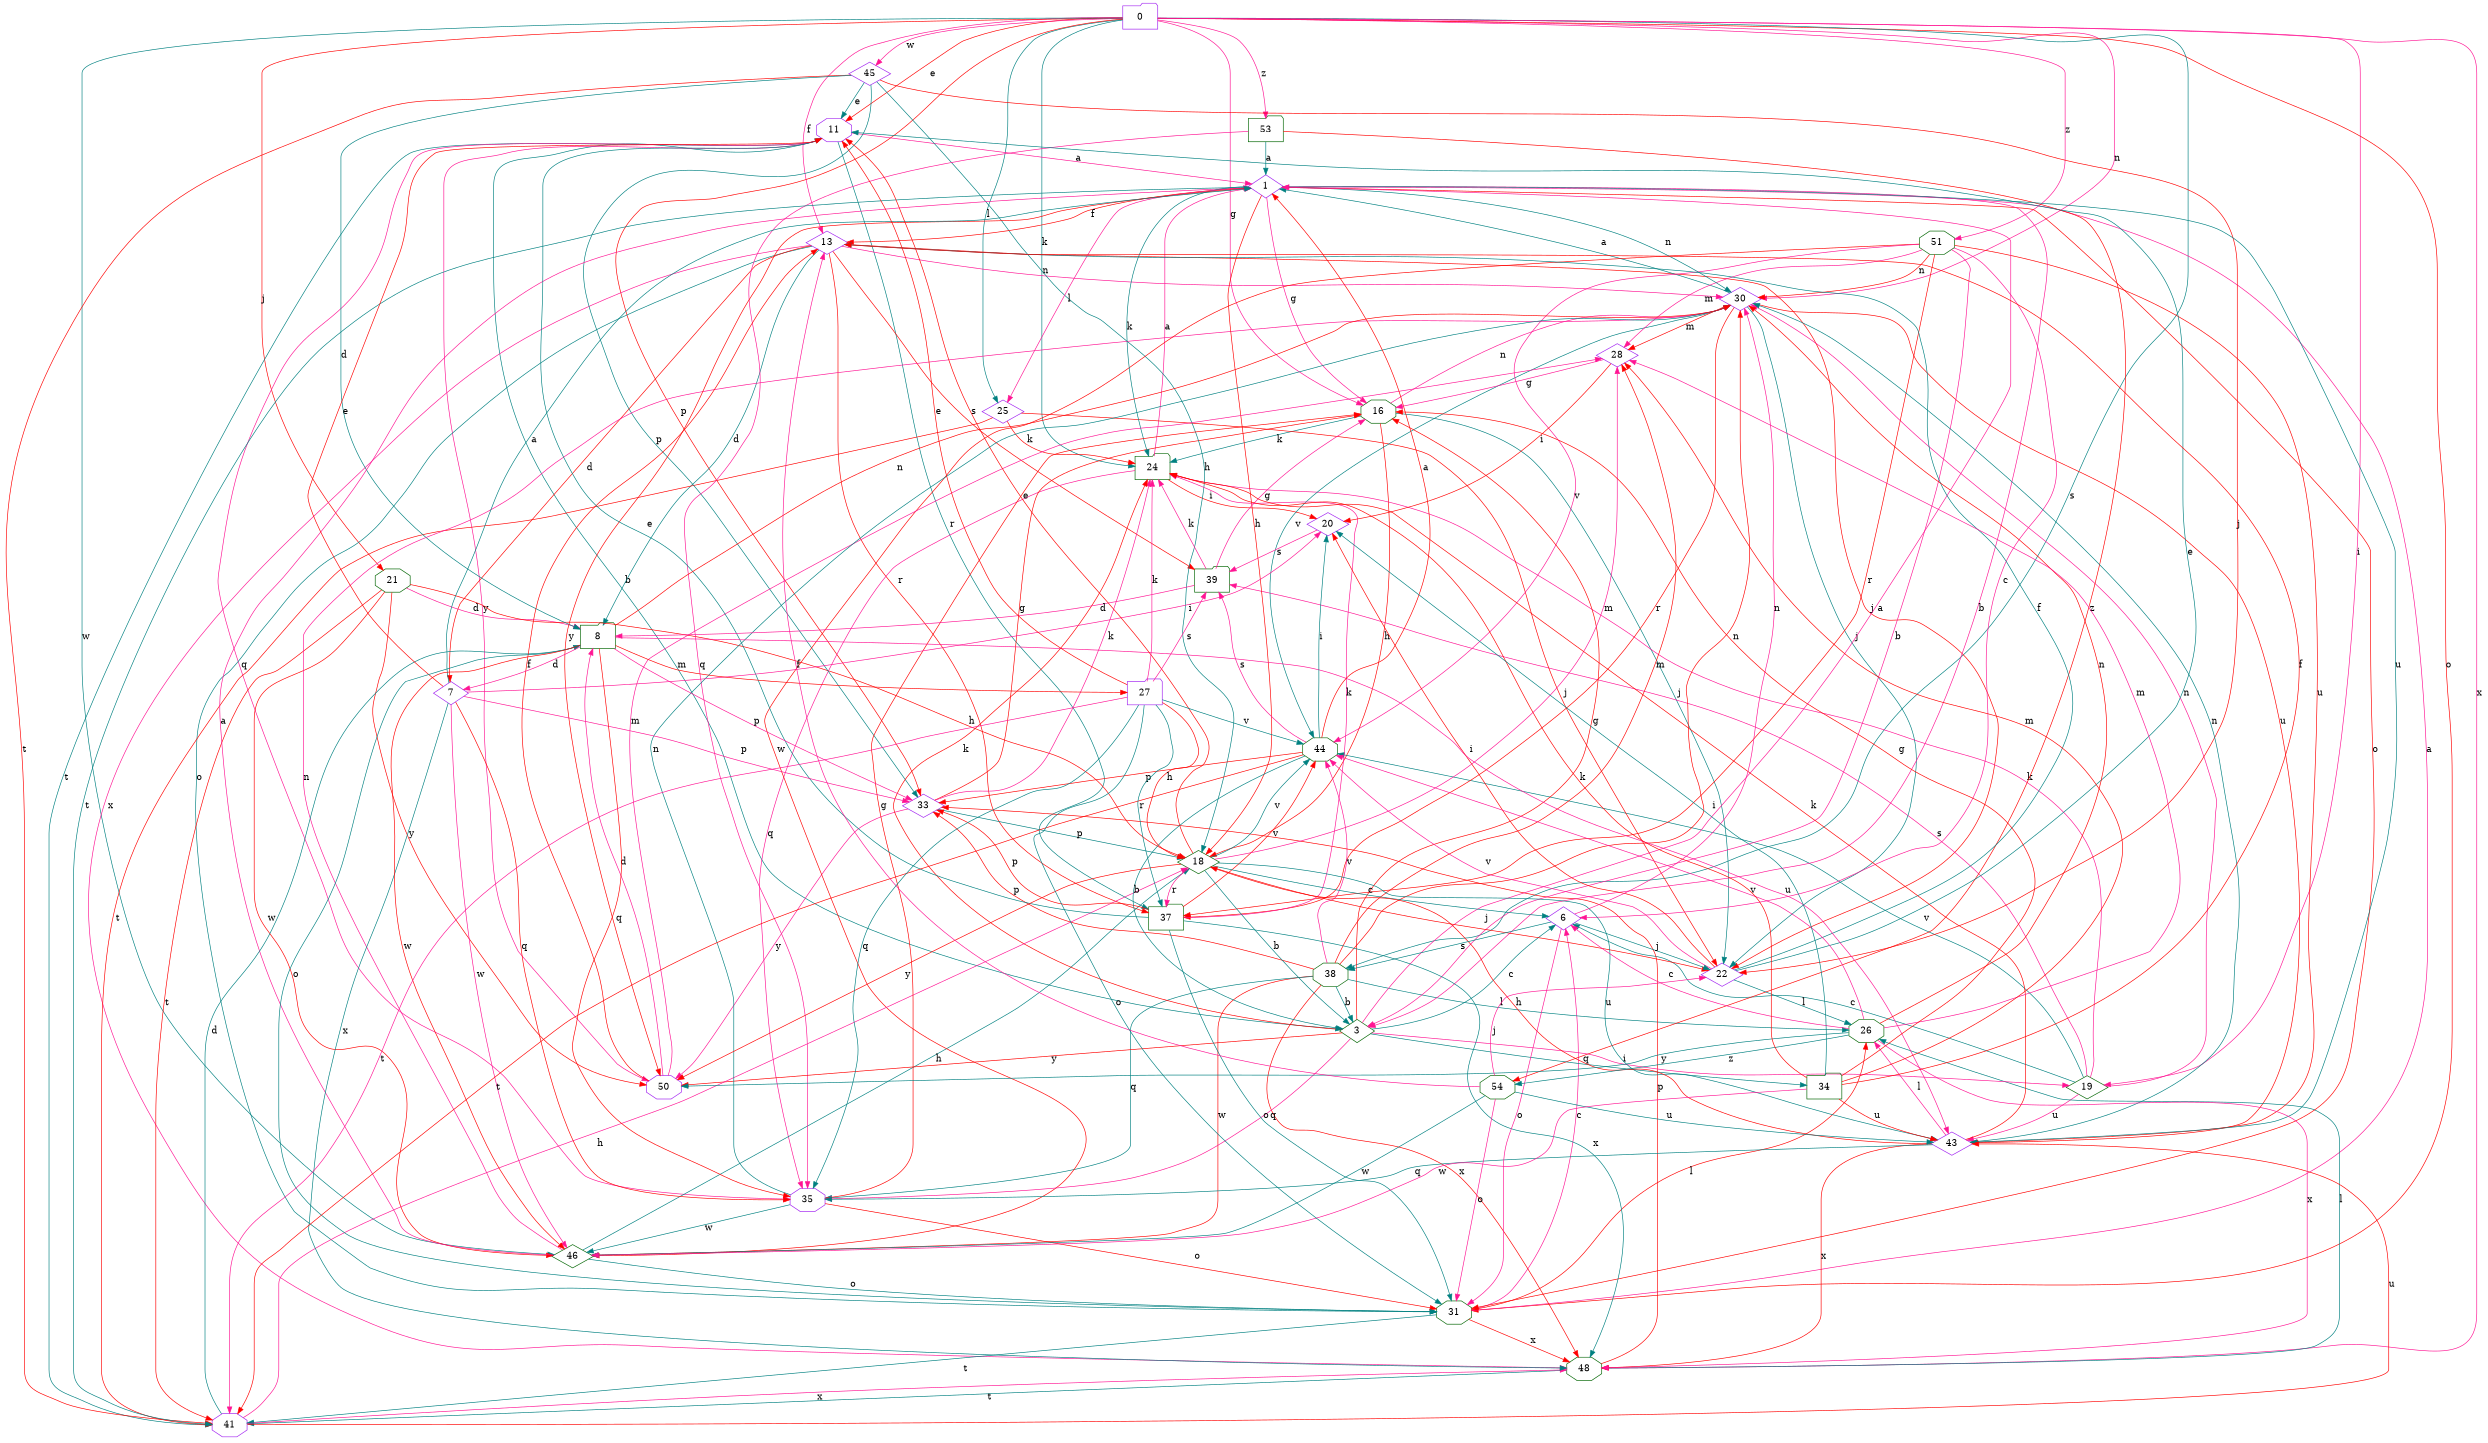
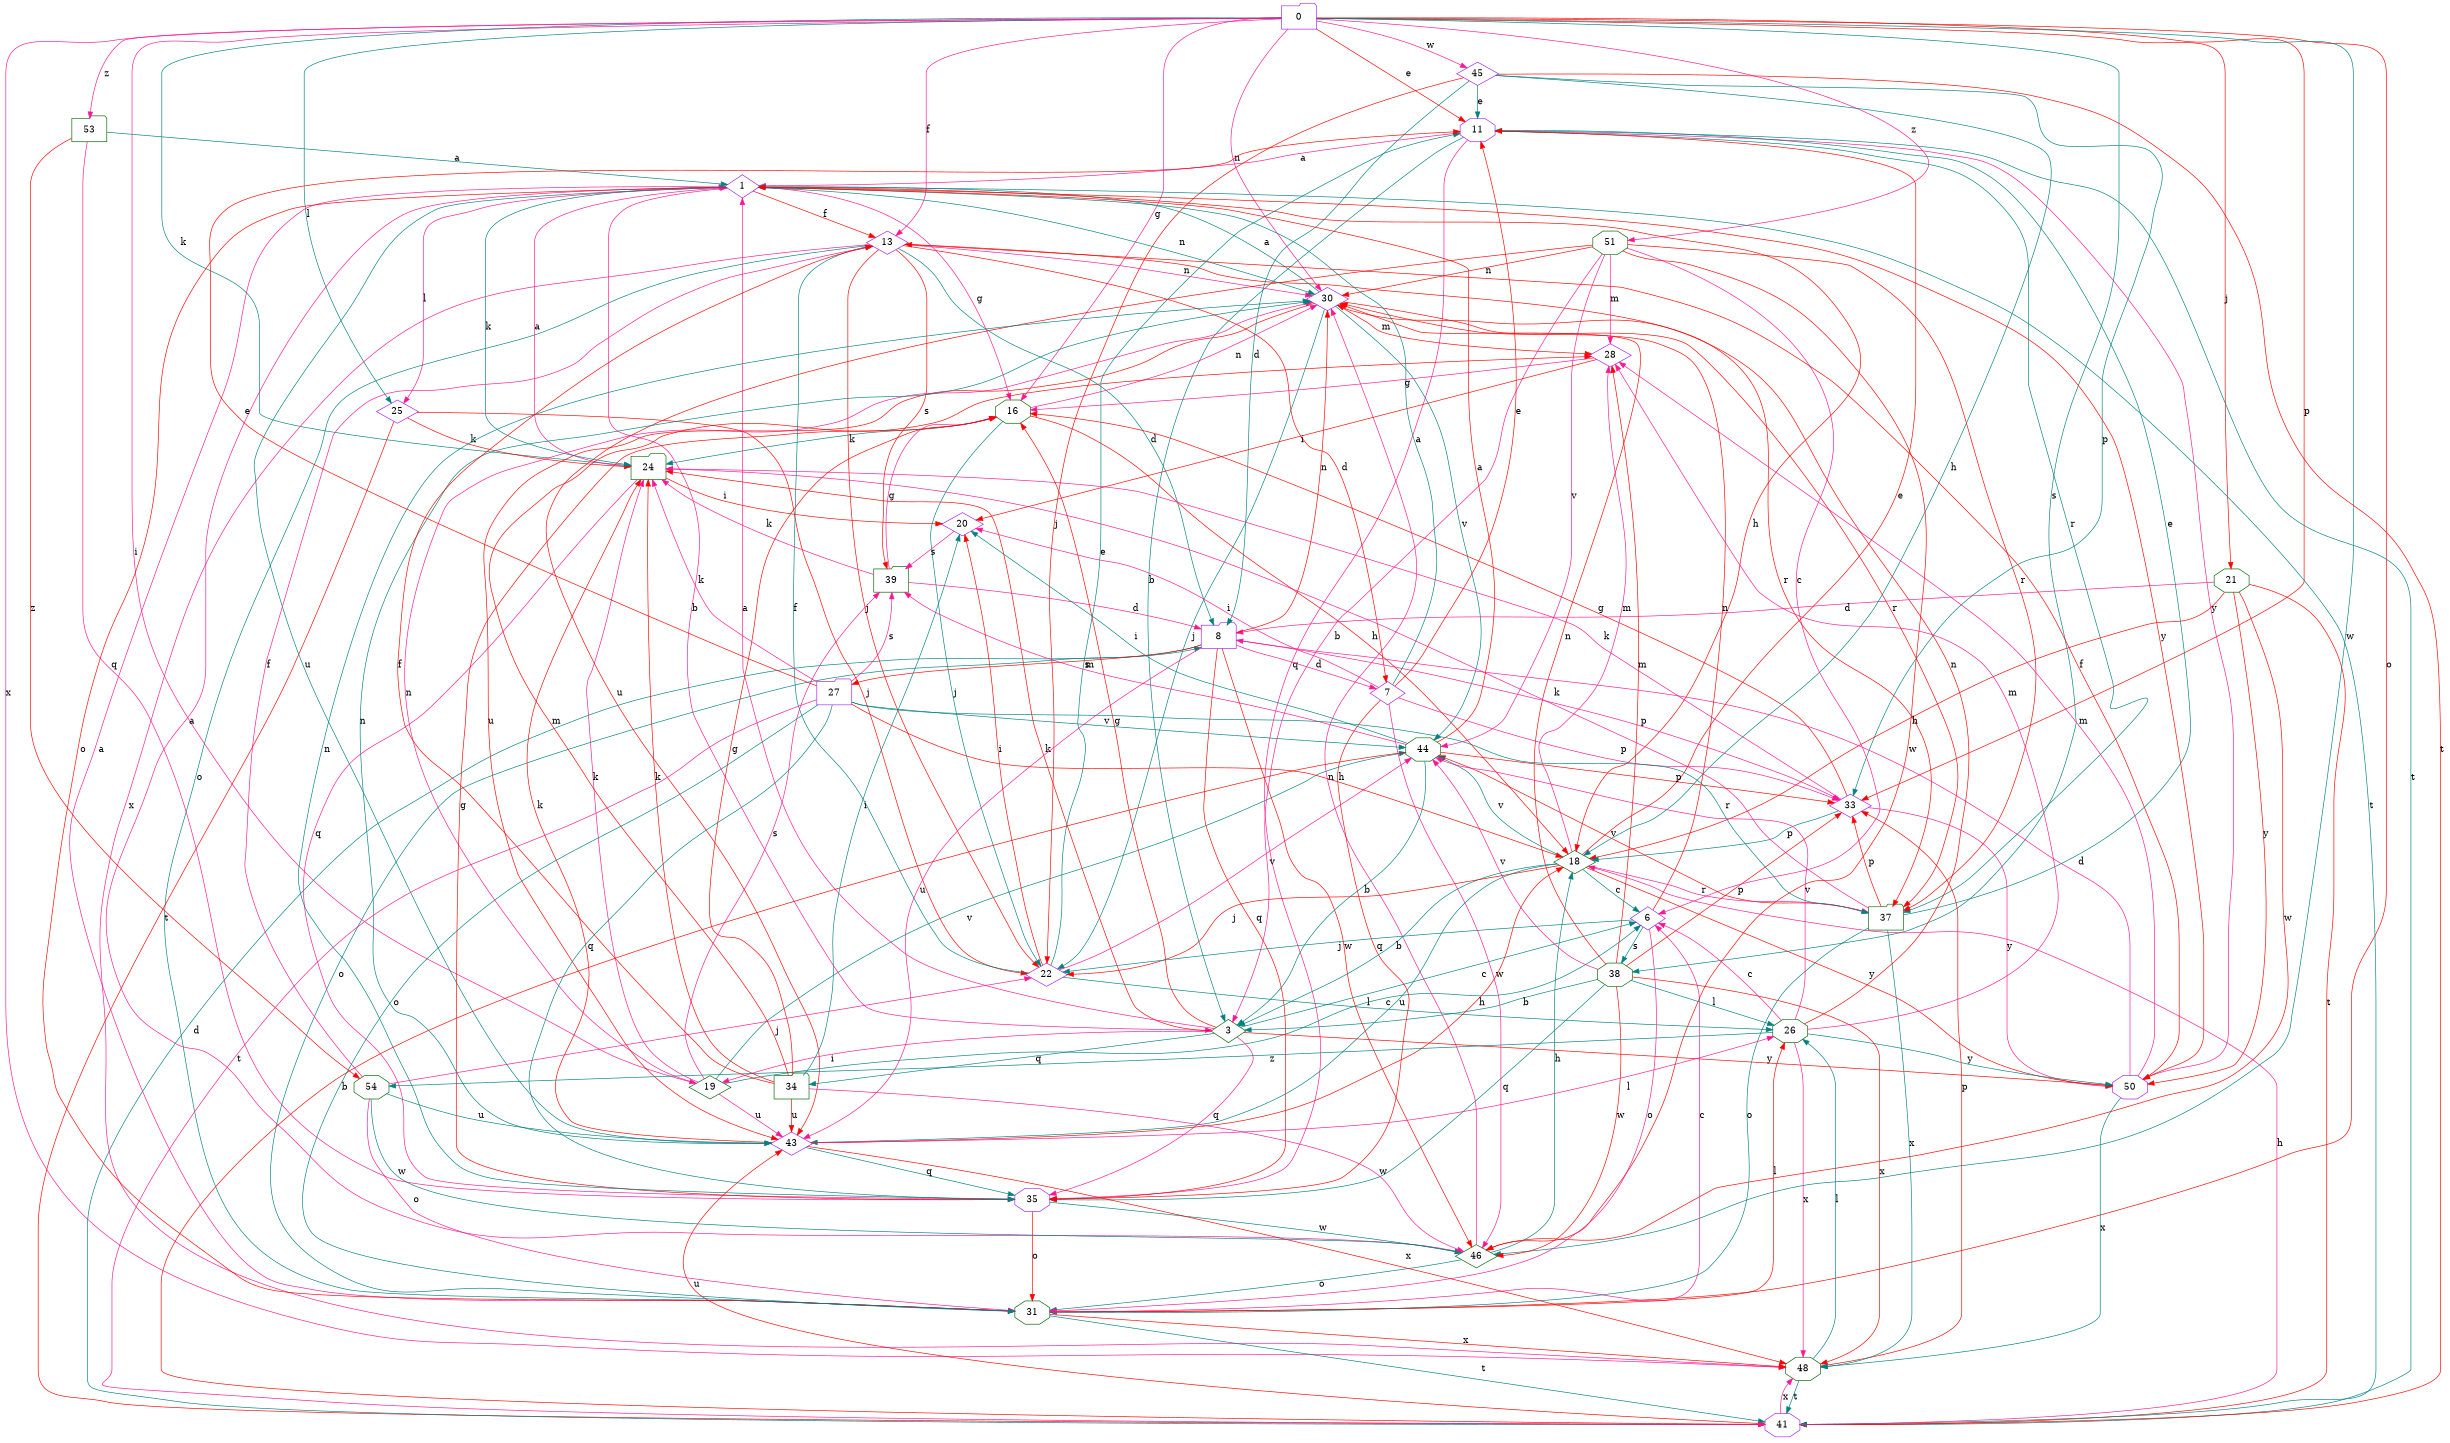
node "8": color darkgreen -> purple
edge "6" -> "30": color deeppink -> red
edge "44" -> "41": label "t" -> "b"
edge "7" -> "48": now "50" -> "48"
